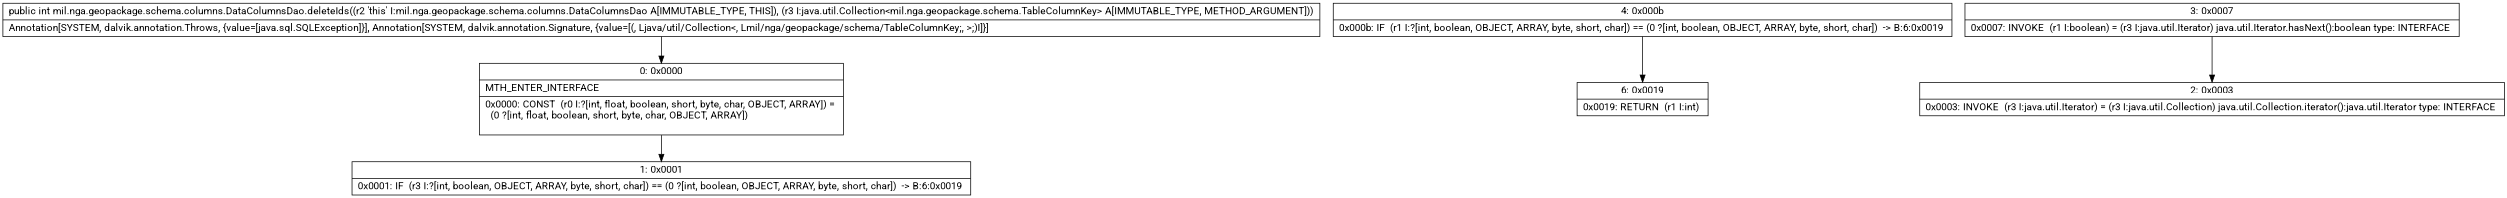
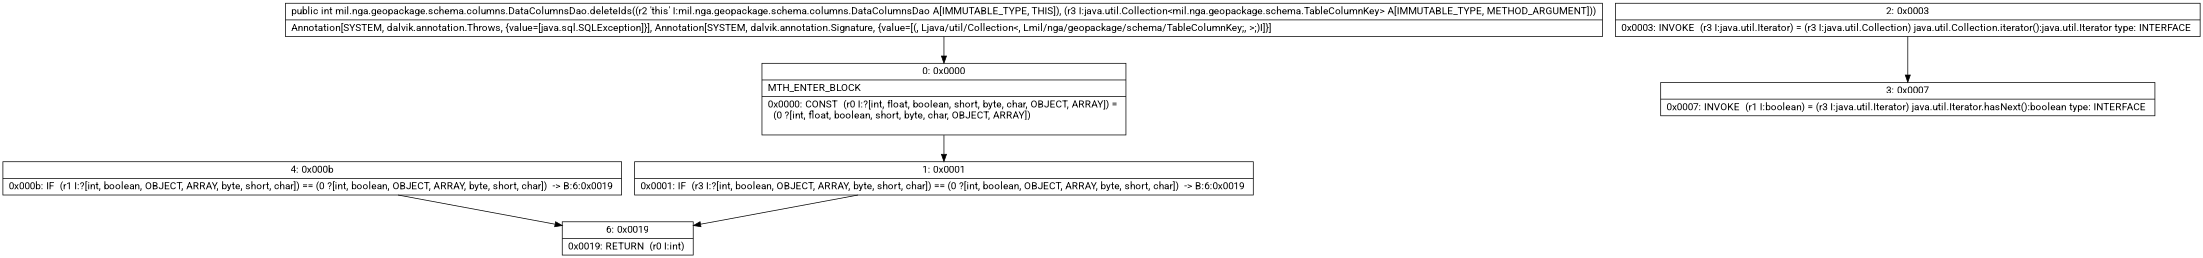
edge "3: 0x0007" -> "2: 0x0003": reversed
node "0: 0x0000": text "MTH_ENTER_INTERFACE" -> "MTH_ENTER_BLOCK"
node "6: 0x0019": text "0x0019: RETURN  (r1 I:int)" -> "0x0019: RETURN  (r0 I:int)"
edge "1: 0x0001" -> "6: 0x0019": added
